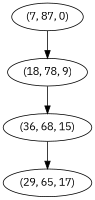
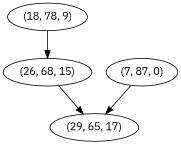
edge "(7, 87, 0)" -> "(18, 78, 9)": now "(7, 87, 0)" -> "(29, 65, 17)"
node "(36, 68, 15)": label "(36, 68, 15)" -> "(26, 68, 15)"
